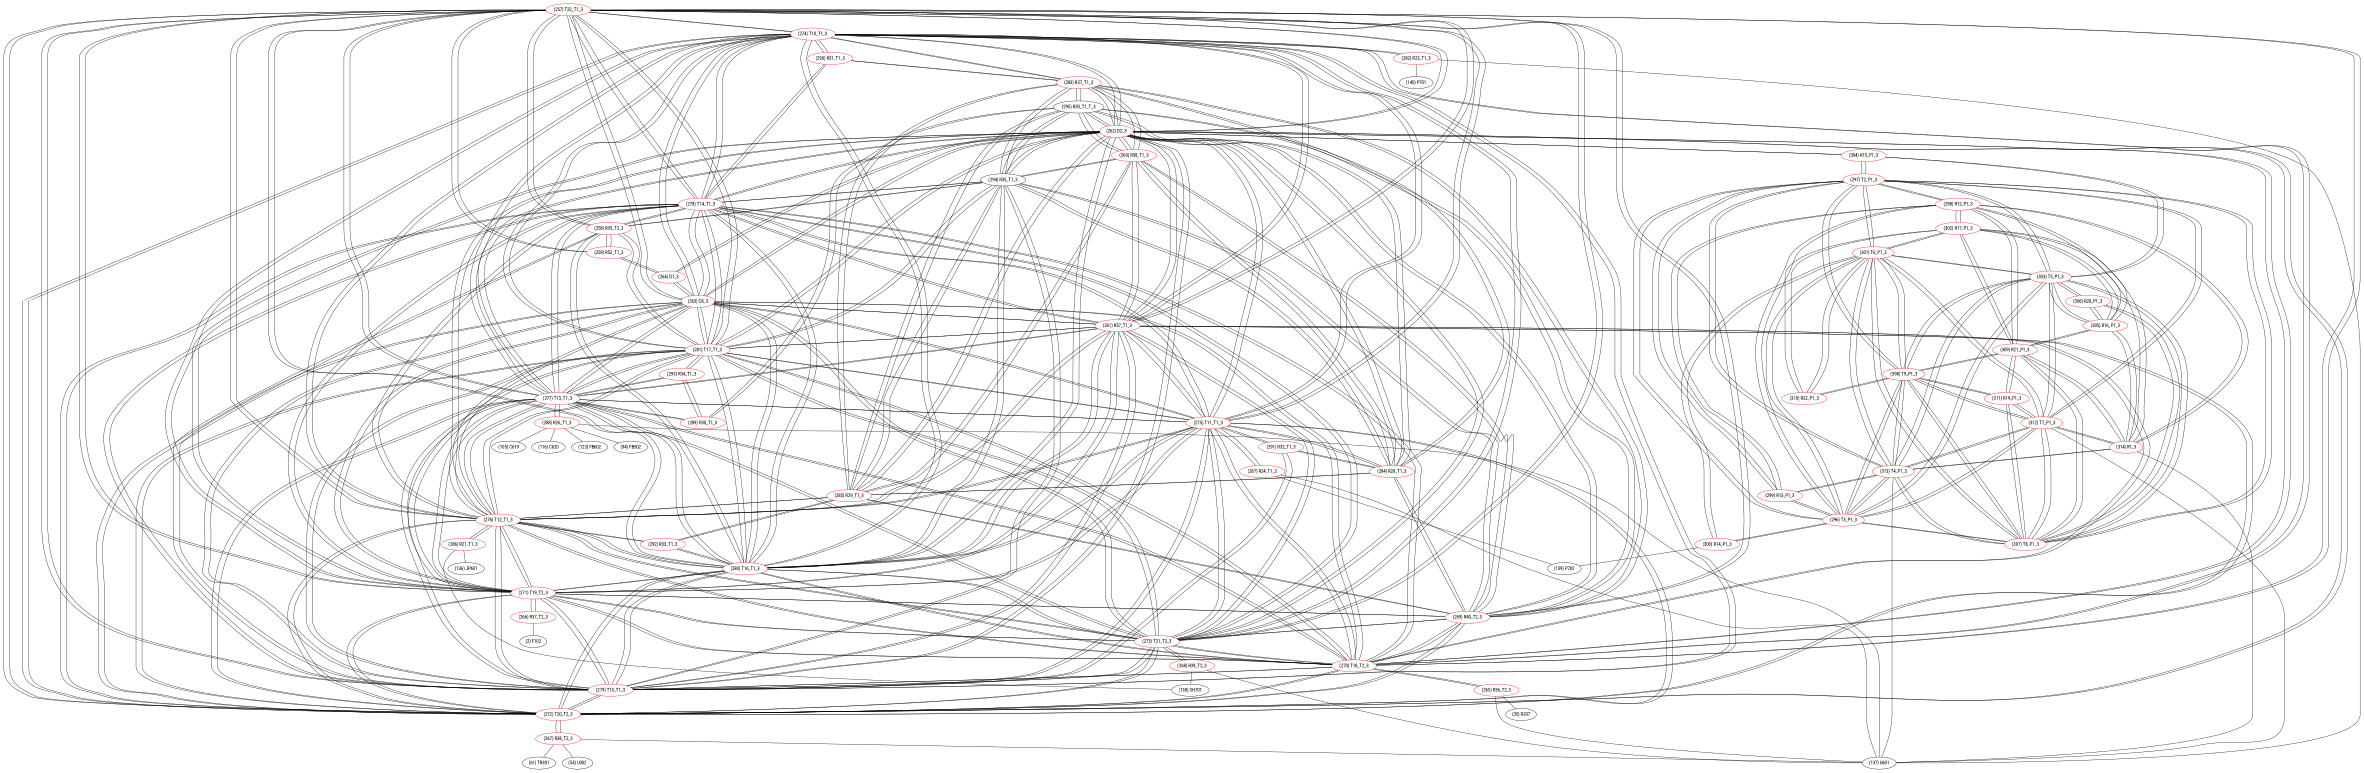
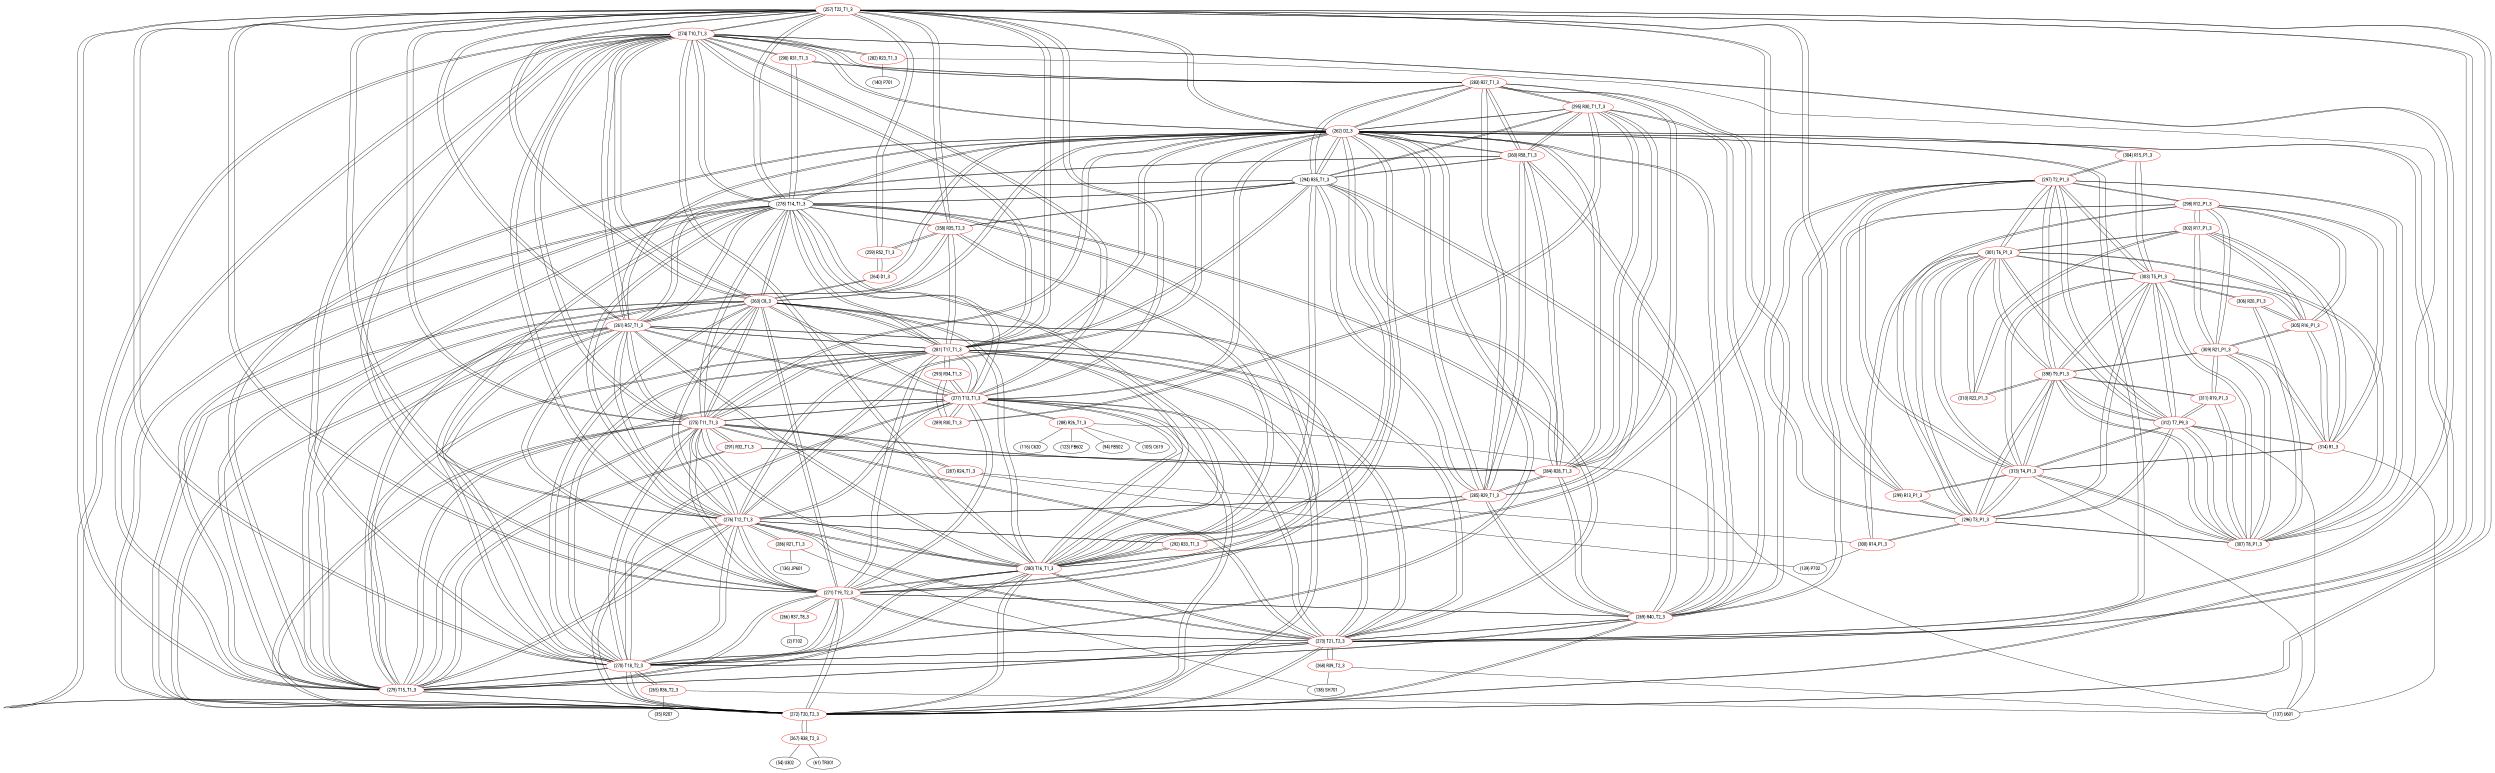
node "(295) R30_T1_T_3": color black -> red
node "(278) T14_T1_3": color red -> black
edge "(282) R23_T1_3" -- "(137) U601": now "(282) R23_T1_3" -- "(307) T8_P1_3"
node "(312) T7_P1_3": label "(312) T7_P1_3" -> "(312) T7_P9_3"
edge "(287) R24_T1_3" -- "(137) U601": now "(287) R24_T1_3" -- "(300) R14_P1_3"
node "(266) R37_T2_3": label "(266) R37_T2_3" -> "(266) R37_T8_3"
edge "(267) R38_T2_3" -- "(137) U601": removed
